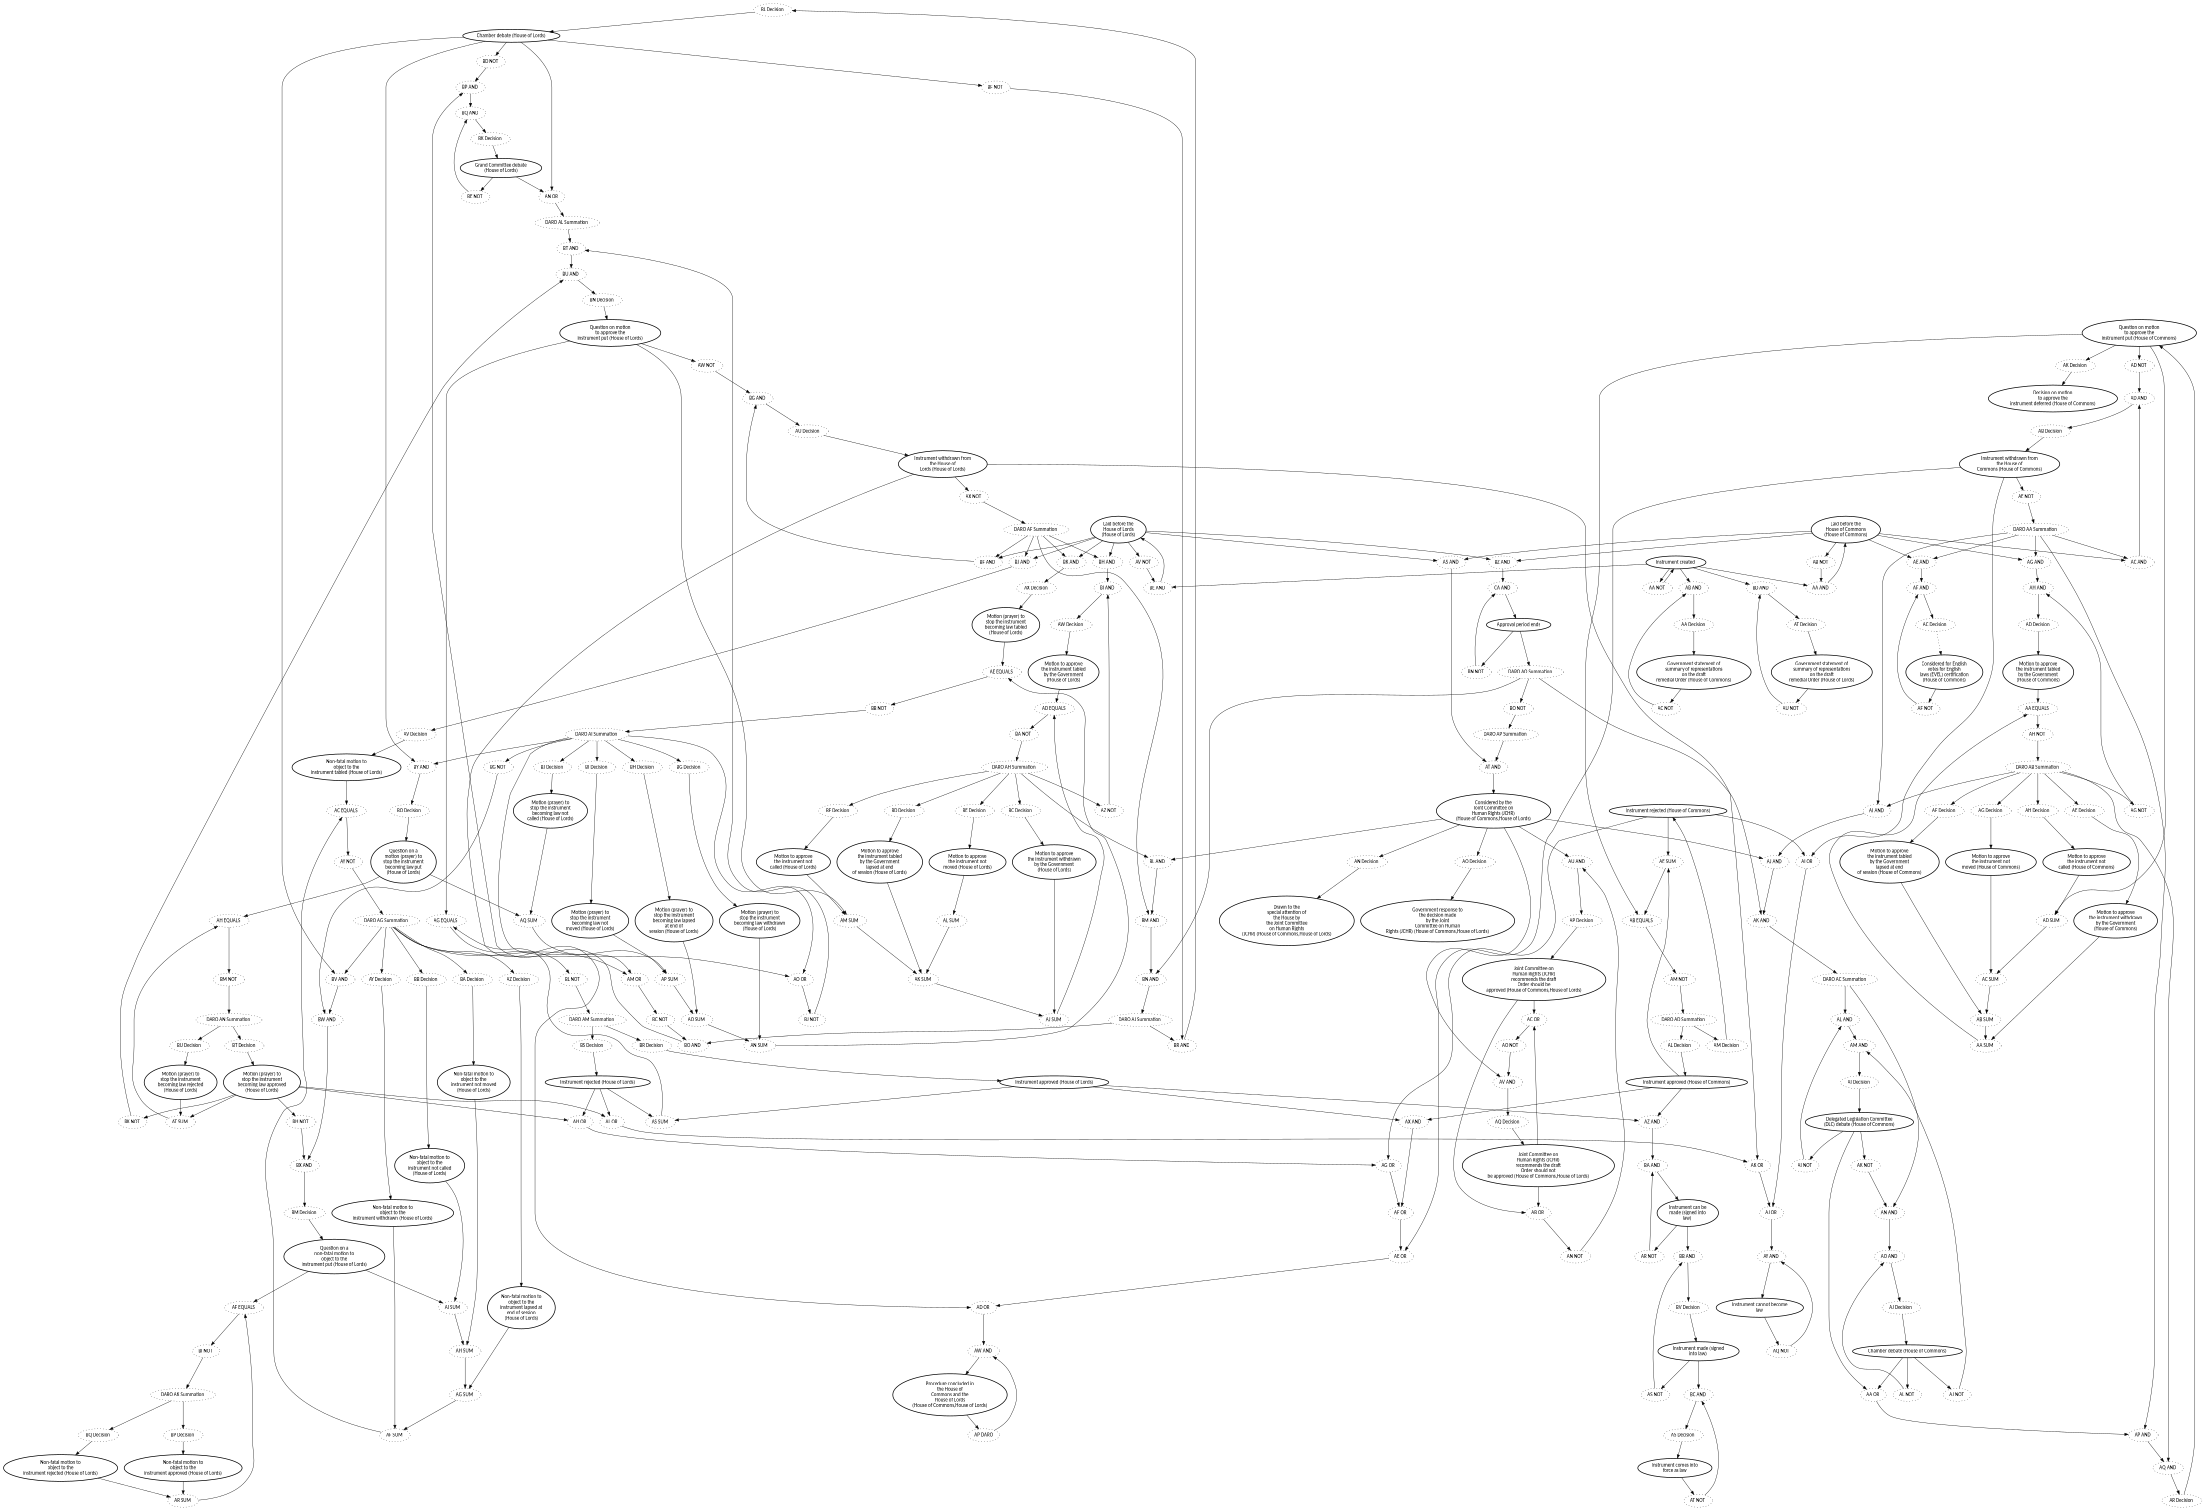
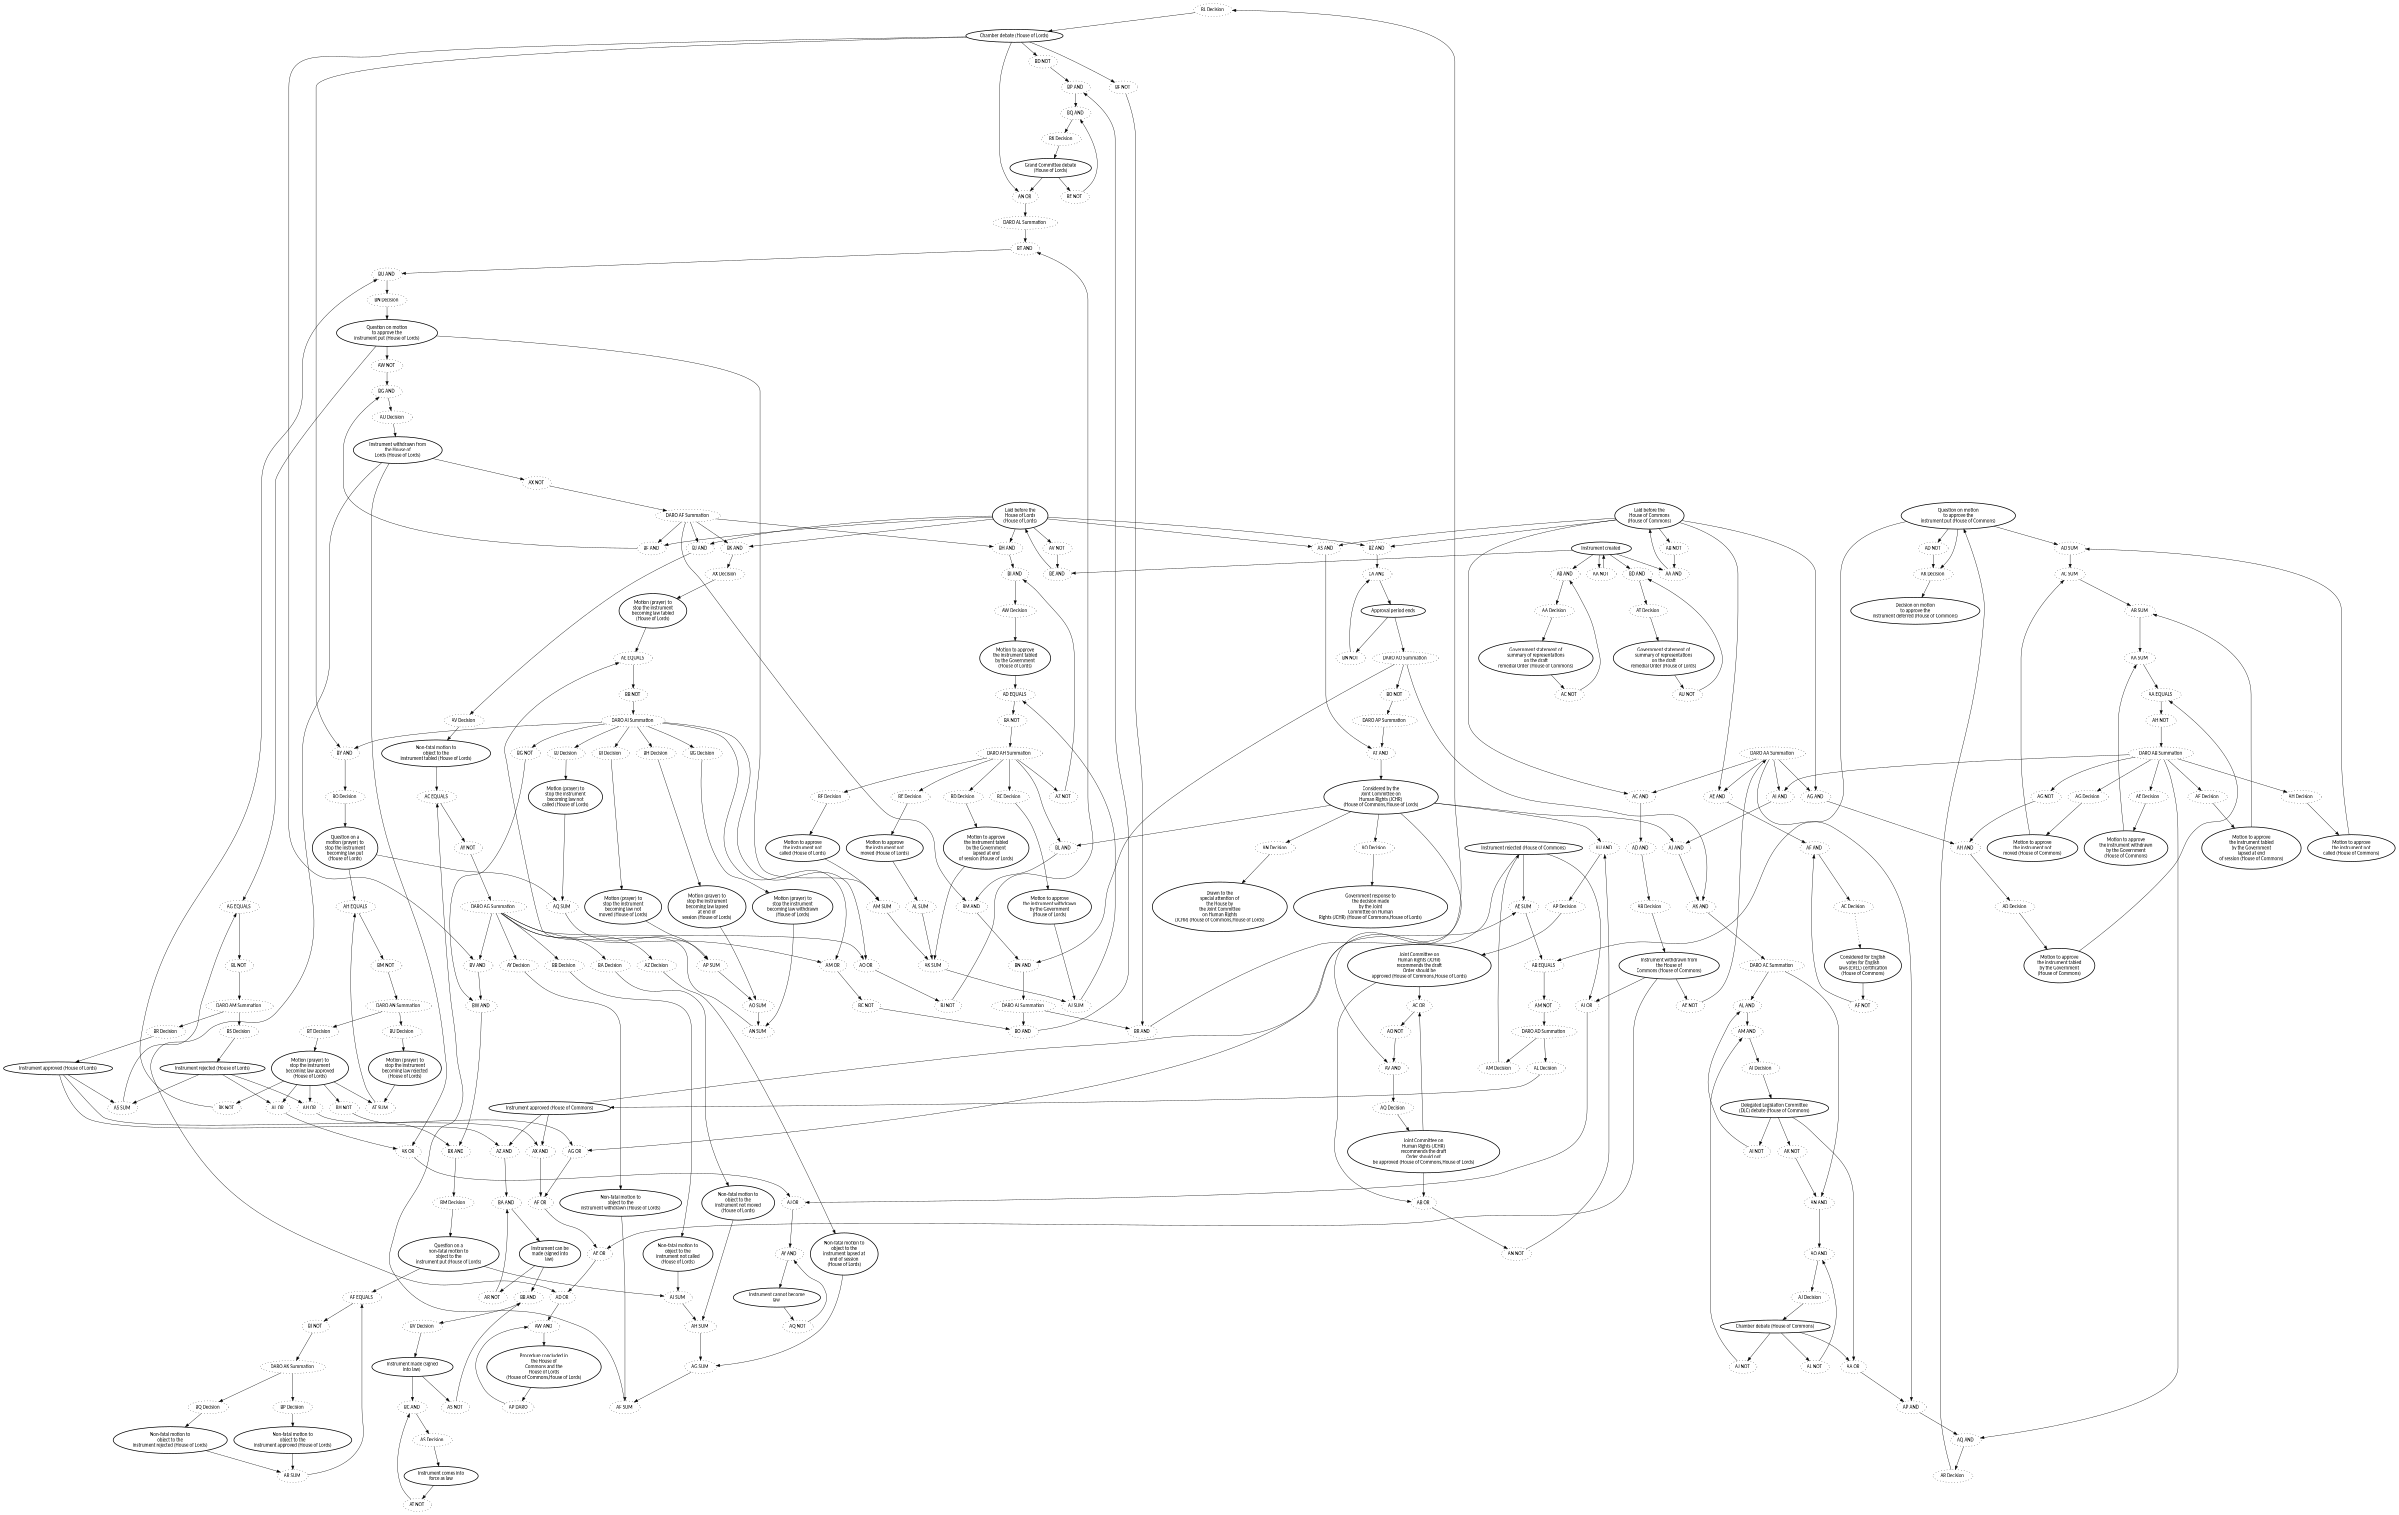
edge "AD NOT" -> "AD AND": now "AD NOT" -> "AK Decision"
